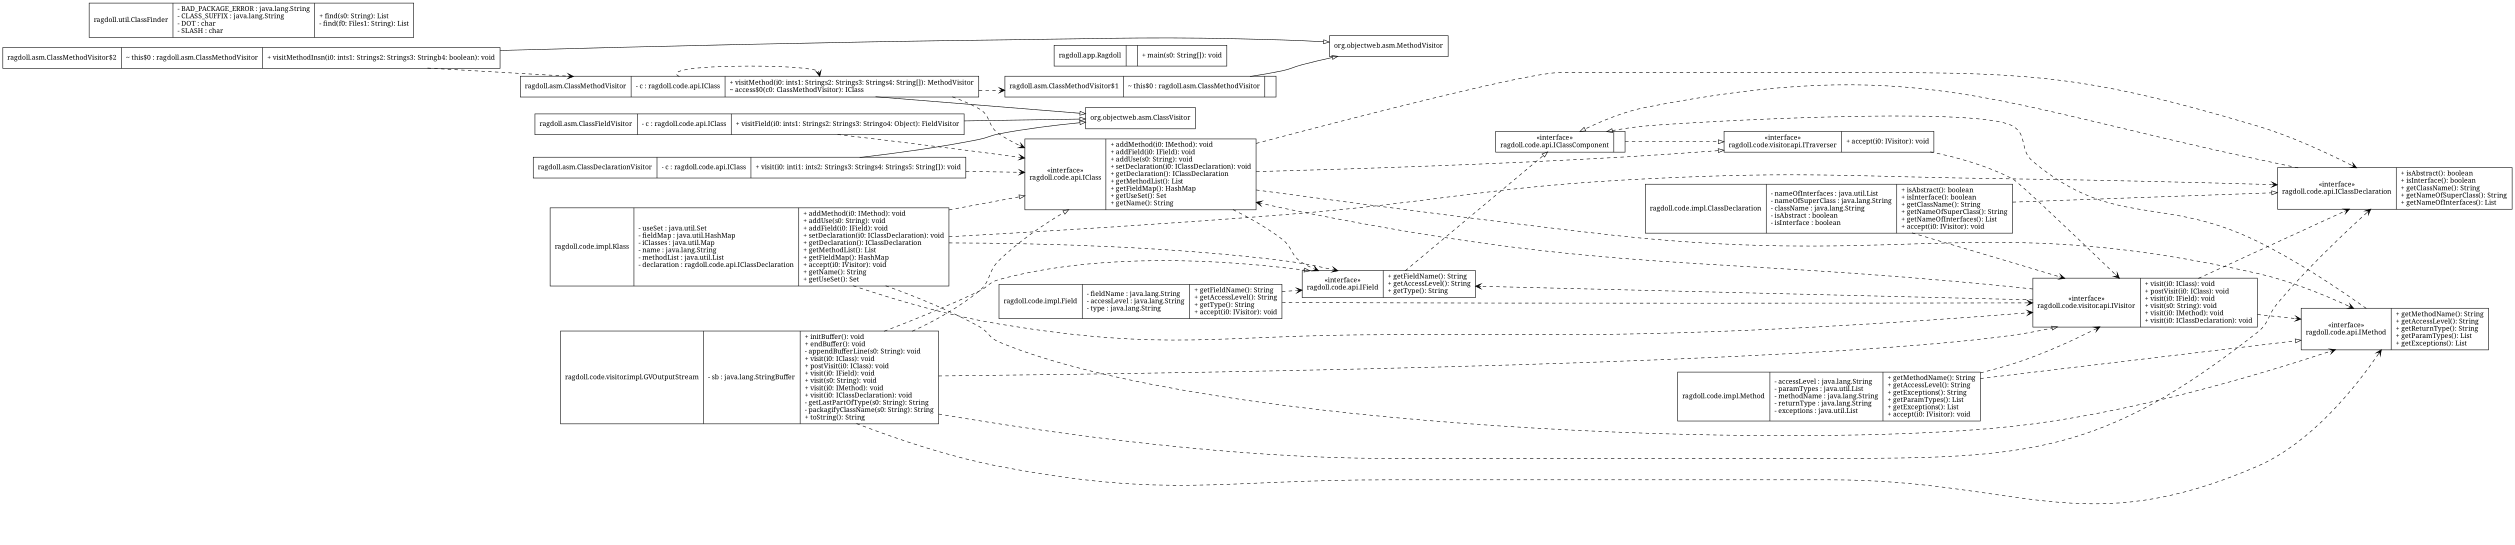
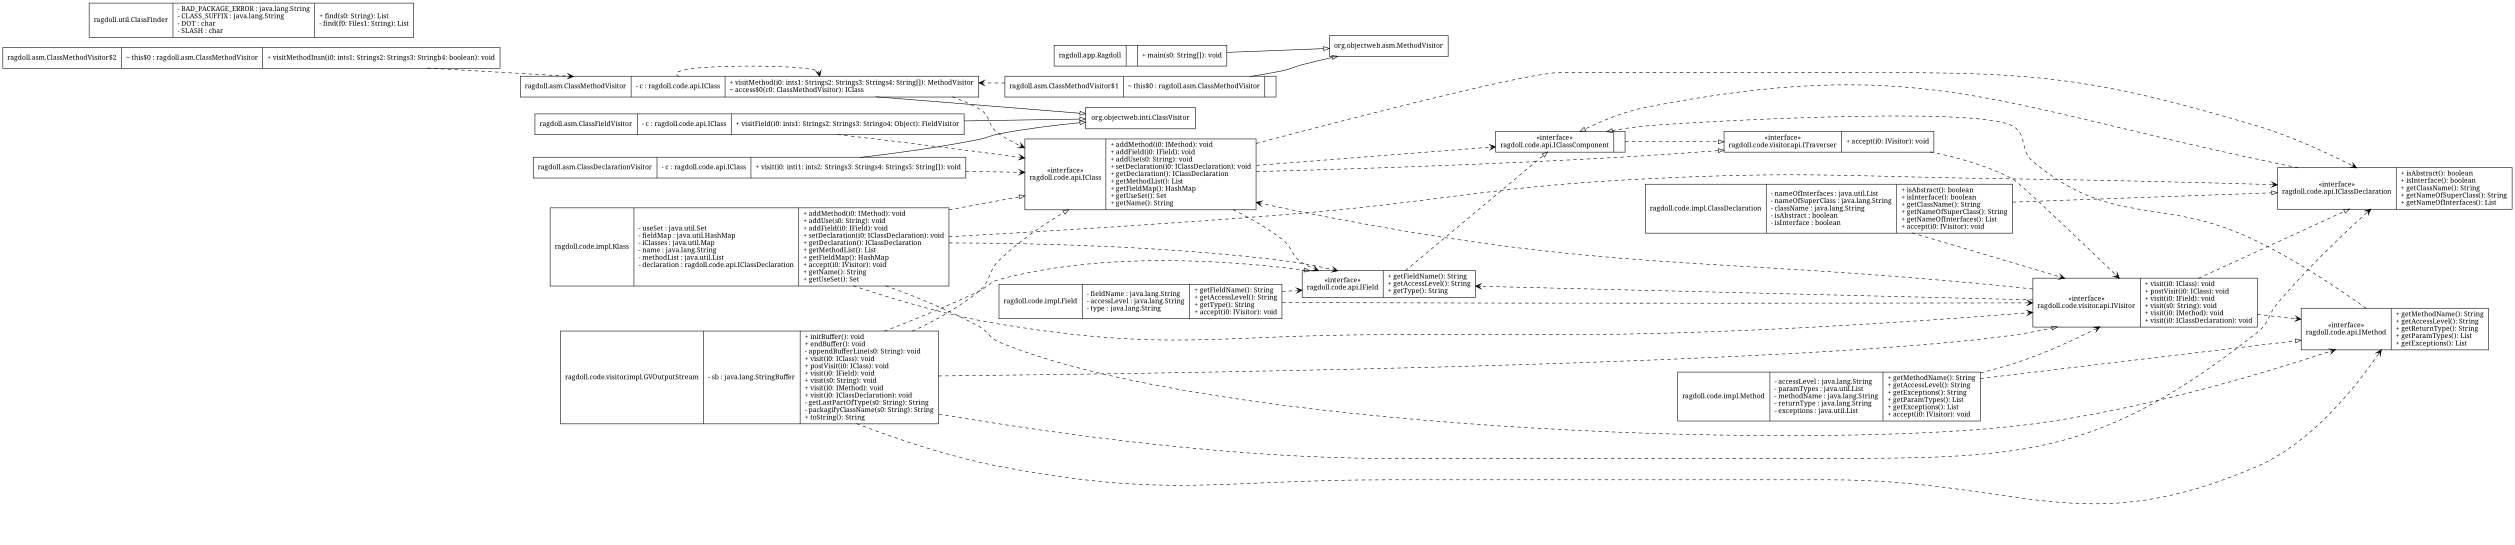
edge "ragdoll.asm.ClassMethodVisitor$2" -> "org.objectweb.asm.MethodVisitor": now "ragdoll.app.Ragdoll" -> "org.objectweb.asm.MethodVisitor"
edge "ragdoll.asm.ClassMethodVisitor" -> "ragdoll.asm.ClassMethodVisitor$1": reversed
node "org.objectweb.asm.ClassVisitor": label "org.objectweb.asm.ClassVisitor" -> "org.objectweb.inti.ClassVisitor"
edge "ragdoll.code.visitor.api.IVisitor" -> "ragdoll.code.api.IClassDeclaration": arrowhead vee -> empty
edge "ragdoll.code.api.IClass" -> "ragdoll.code.api.IMethod": now "ragdoll.code.api.IClass" -> "ragdoll.code.api.IClassComponent"
